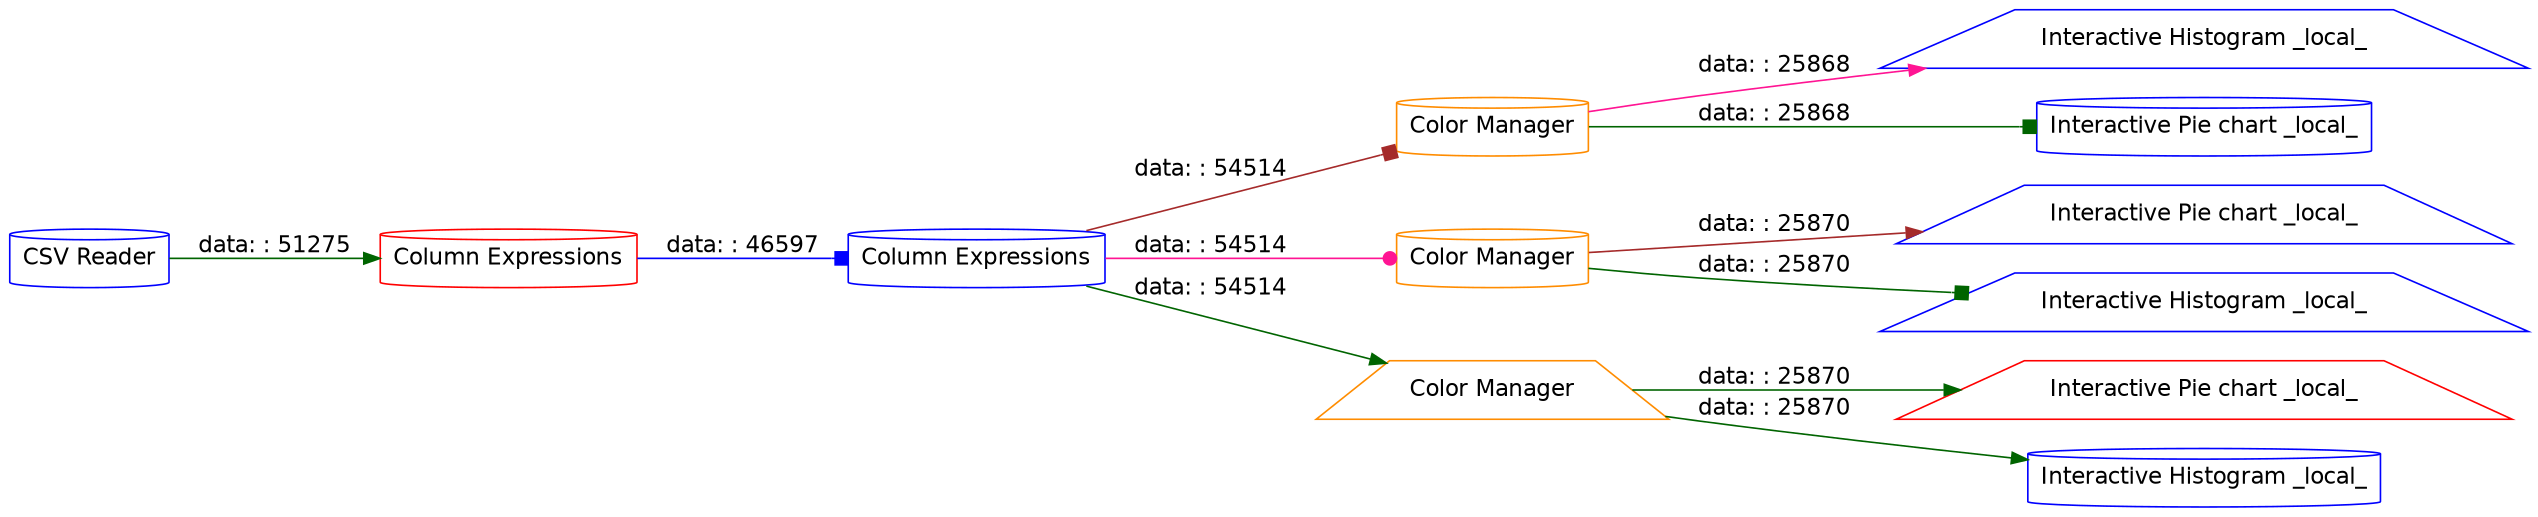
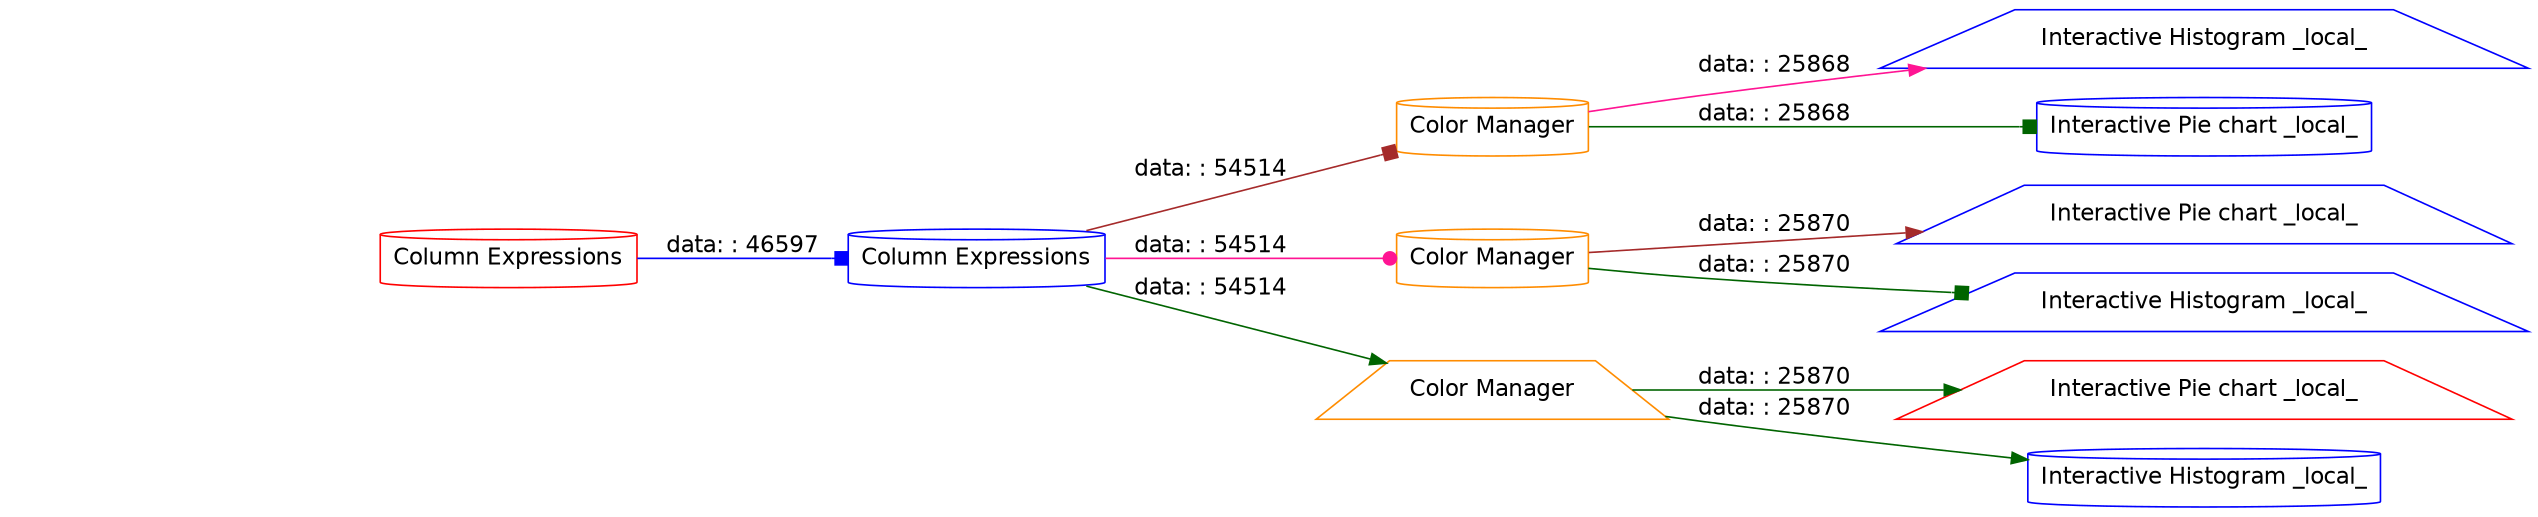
node "CSV Reader": removed
